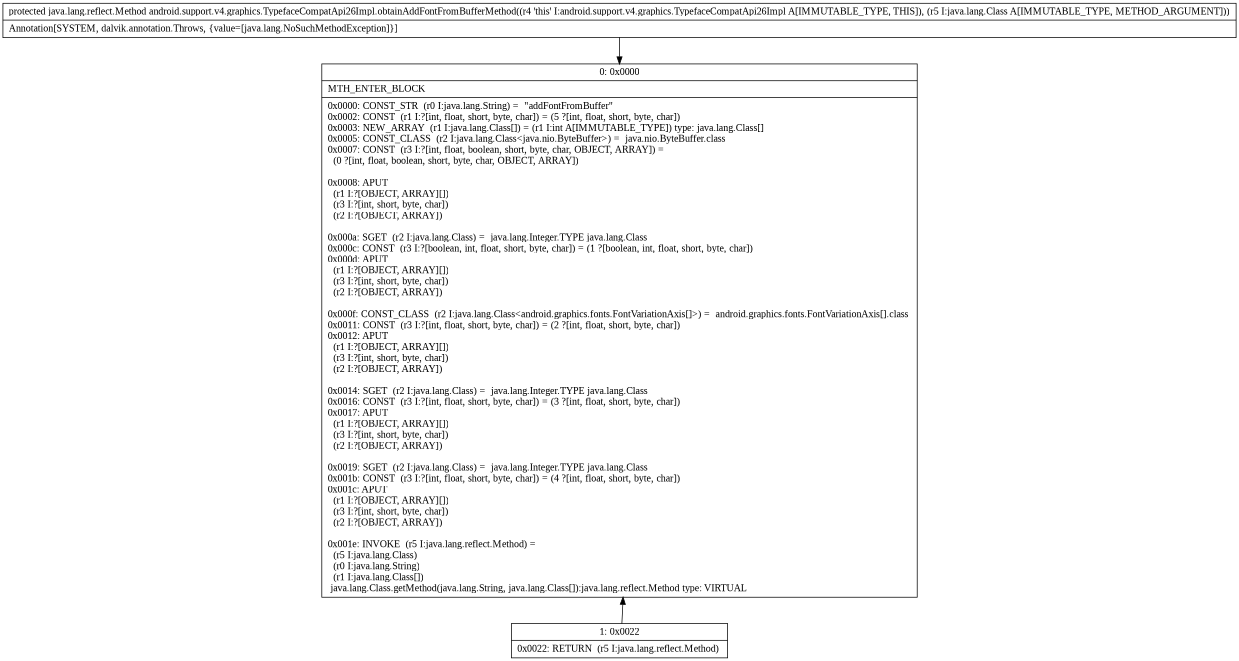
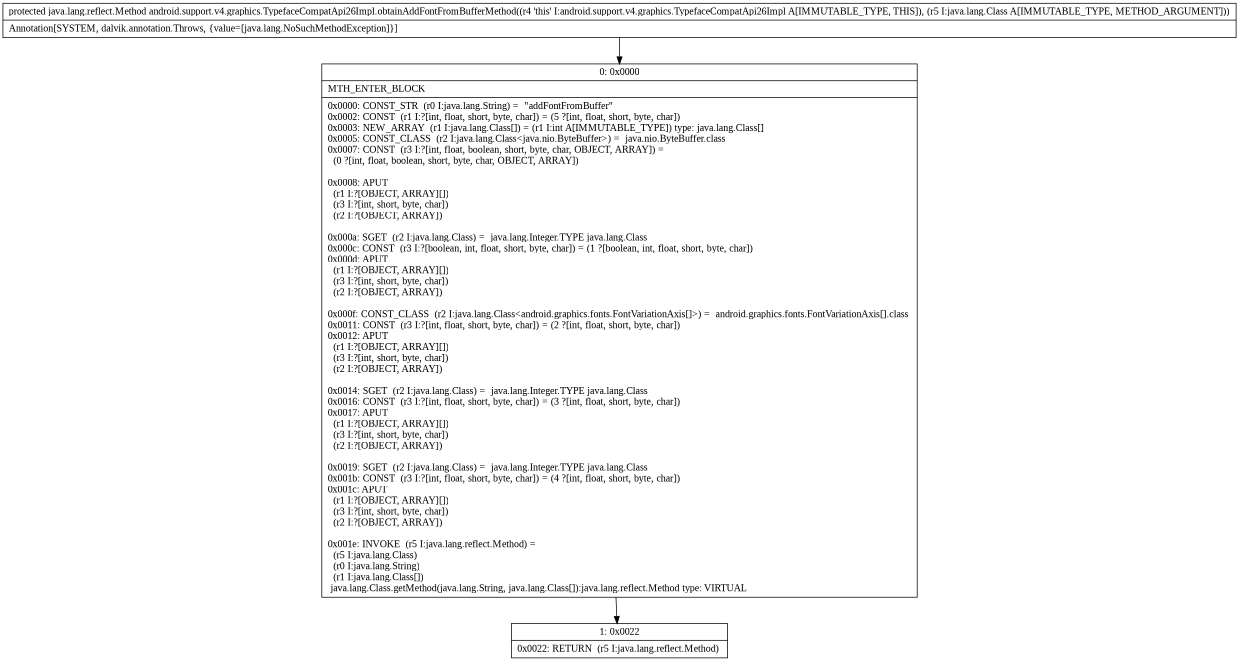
edge "1: 0x0022" -> "0: 0x0000": reversed
